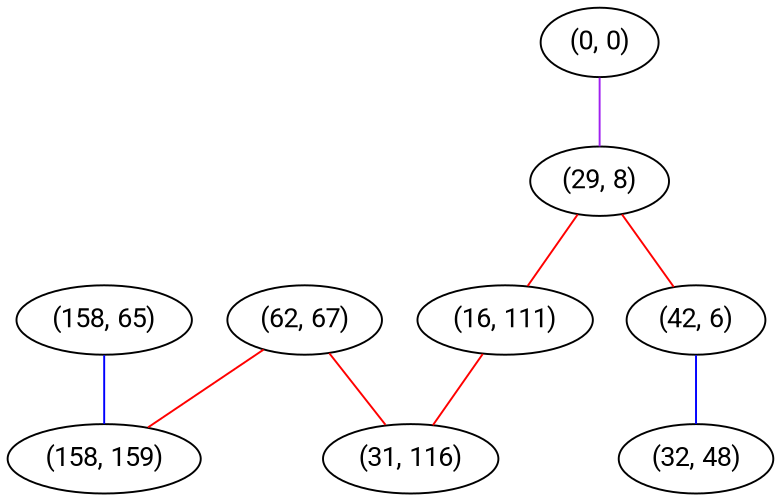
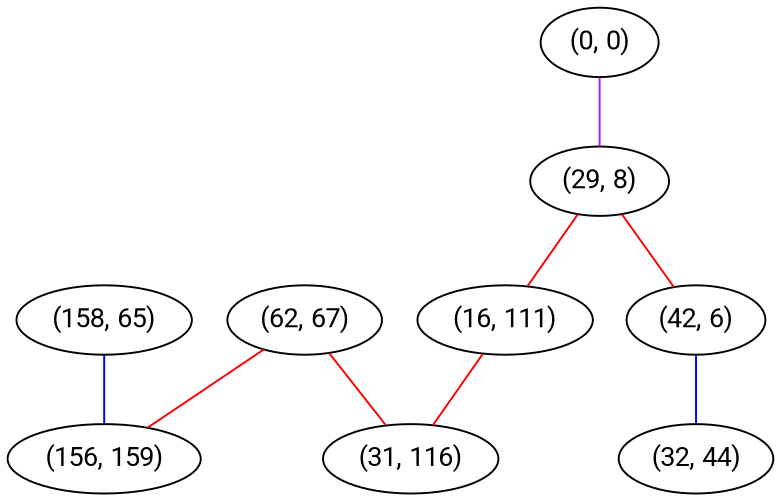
node "(158, 159)": label "(158, 159)" -> "(156, 159)"
node "(32, 48)": label "(32, 48)" -> "(32, 44)"
